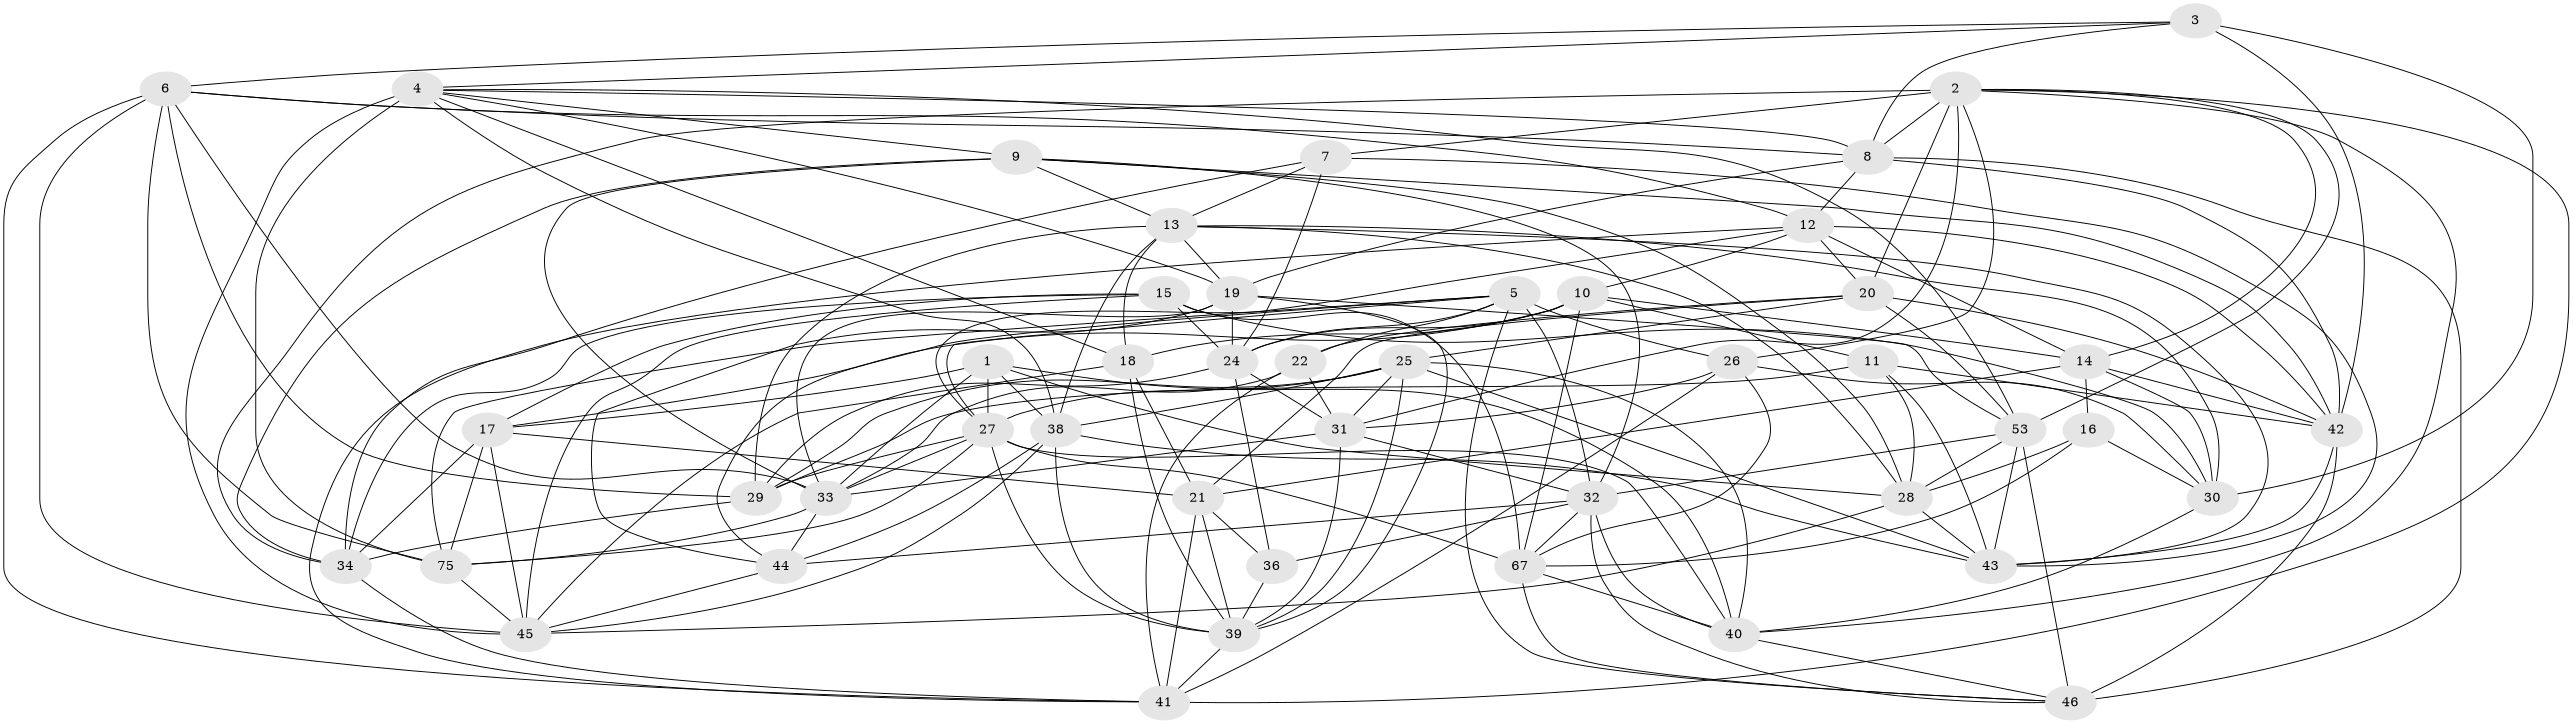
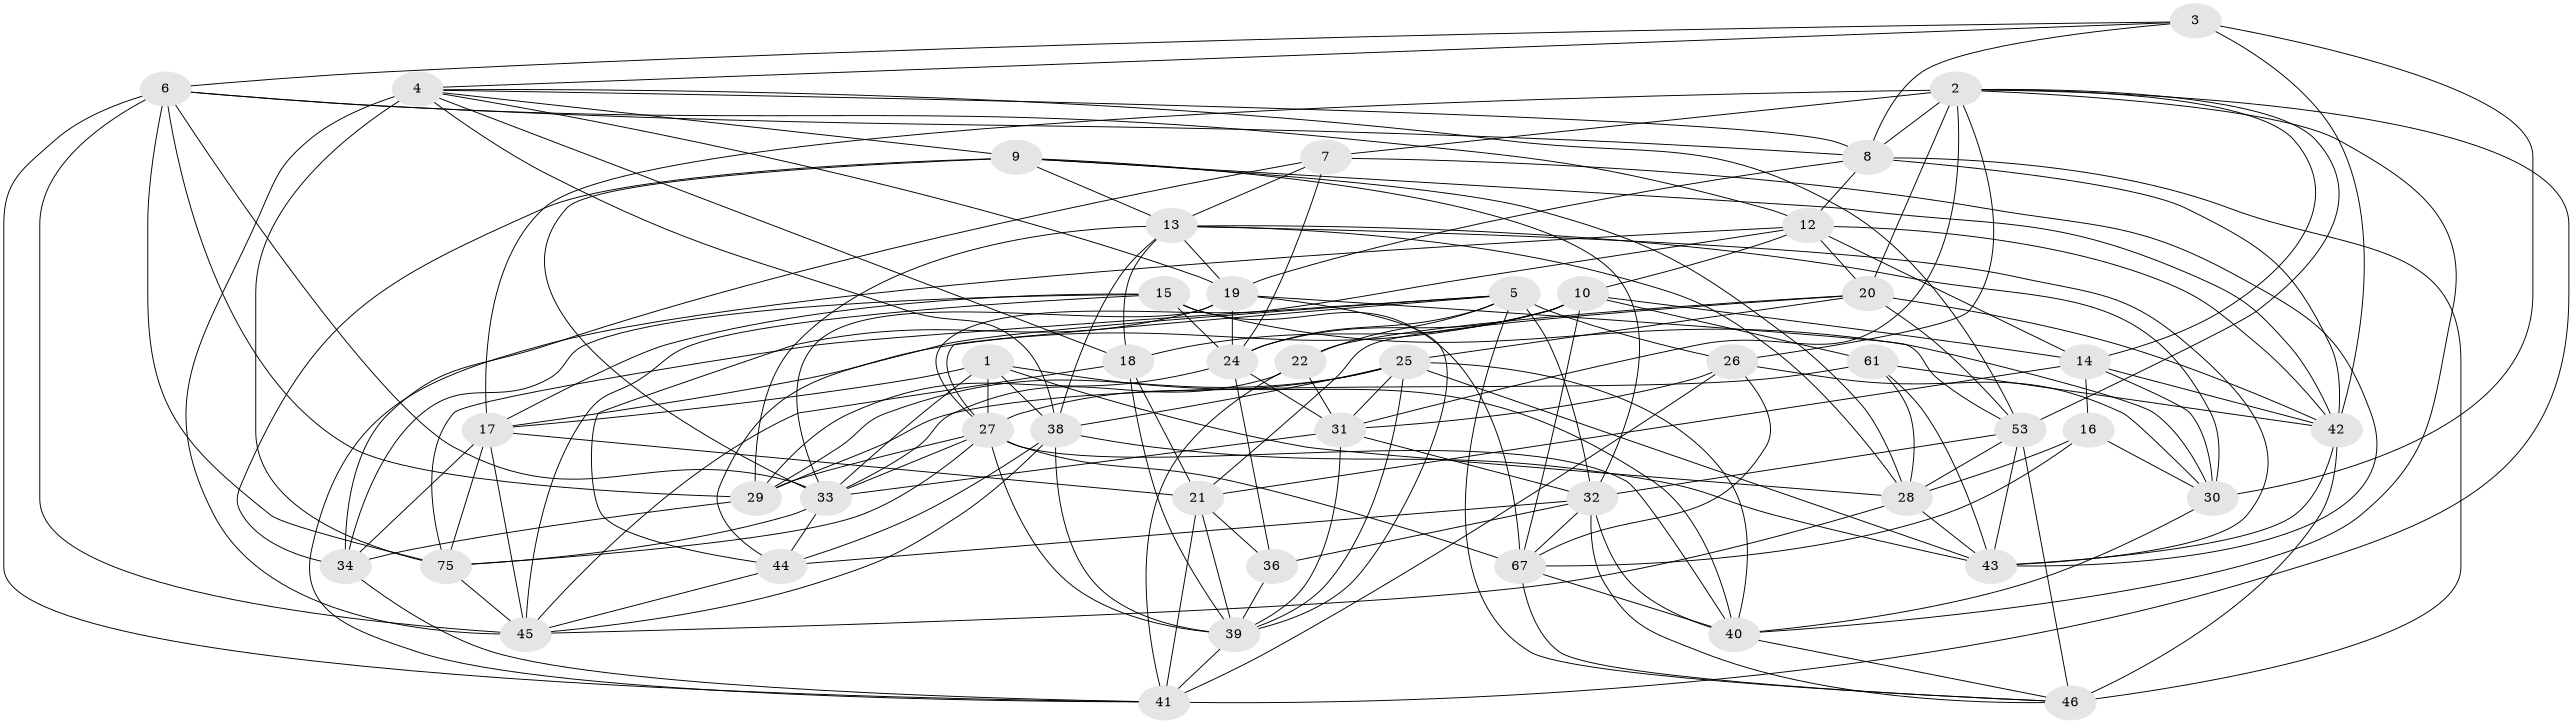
edge "2" -- "34": now "2" -- "17"
node "11": label "11" -> "61"
